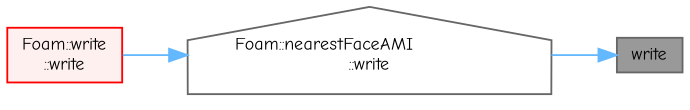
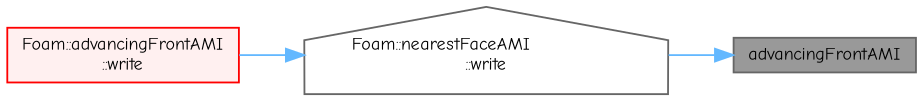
node "Foam::write ::write": label "Foam::write ::write" -> "Foam::advancingFrontAMI ::write"
node "write": label "write" -> "advancingFrontAMI"
